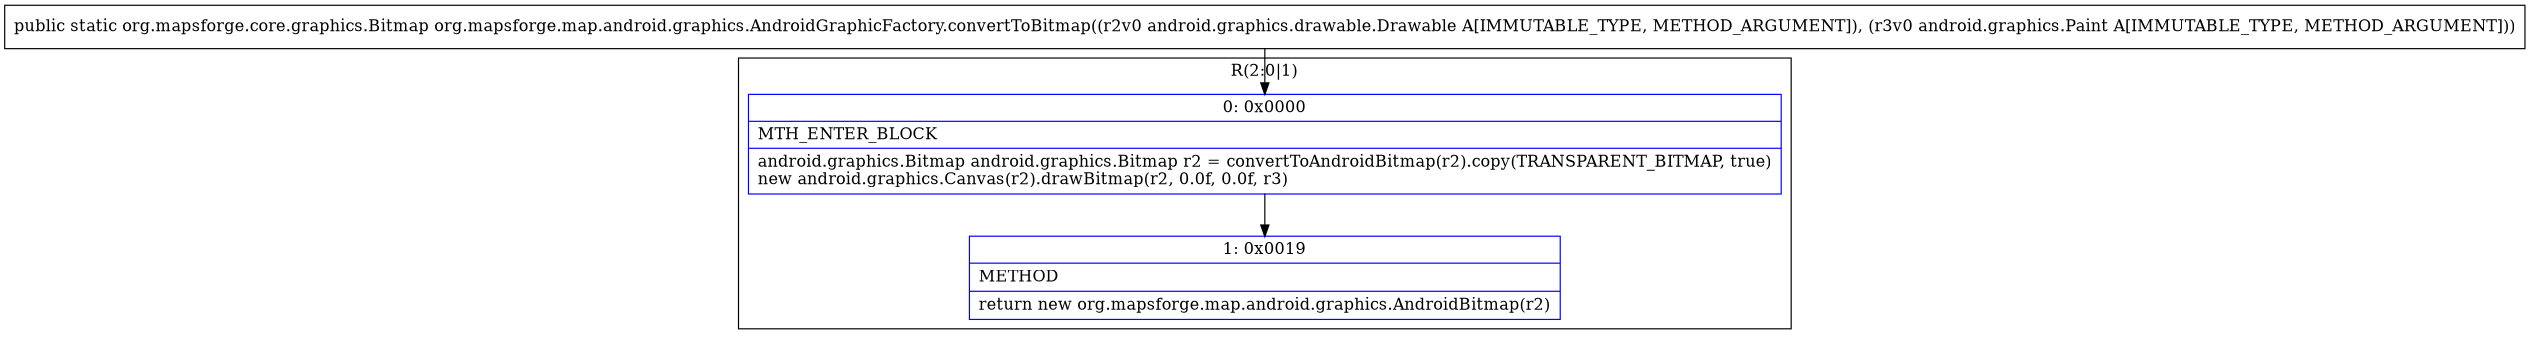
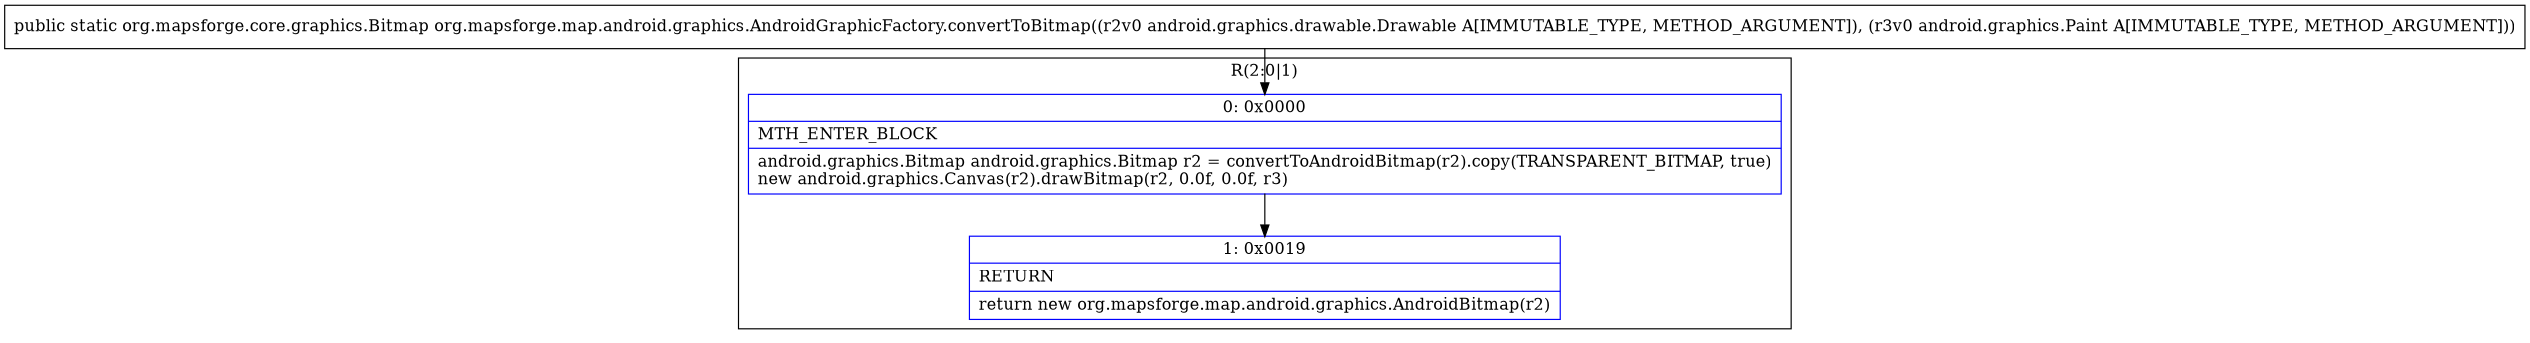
node "1: 0x0019": text "METHOD" -> "RETURN"
